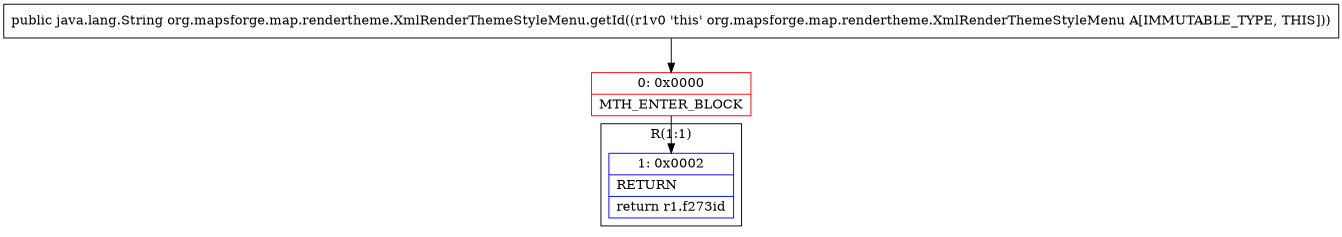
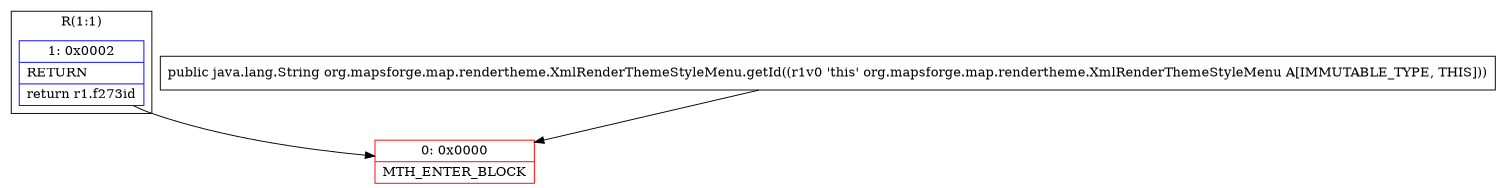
edge "0: 0x0000" -> "1: 0x0002": reversed
